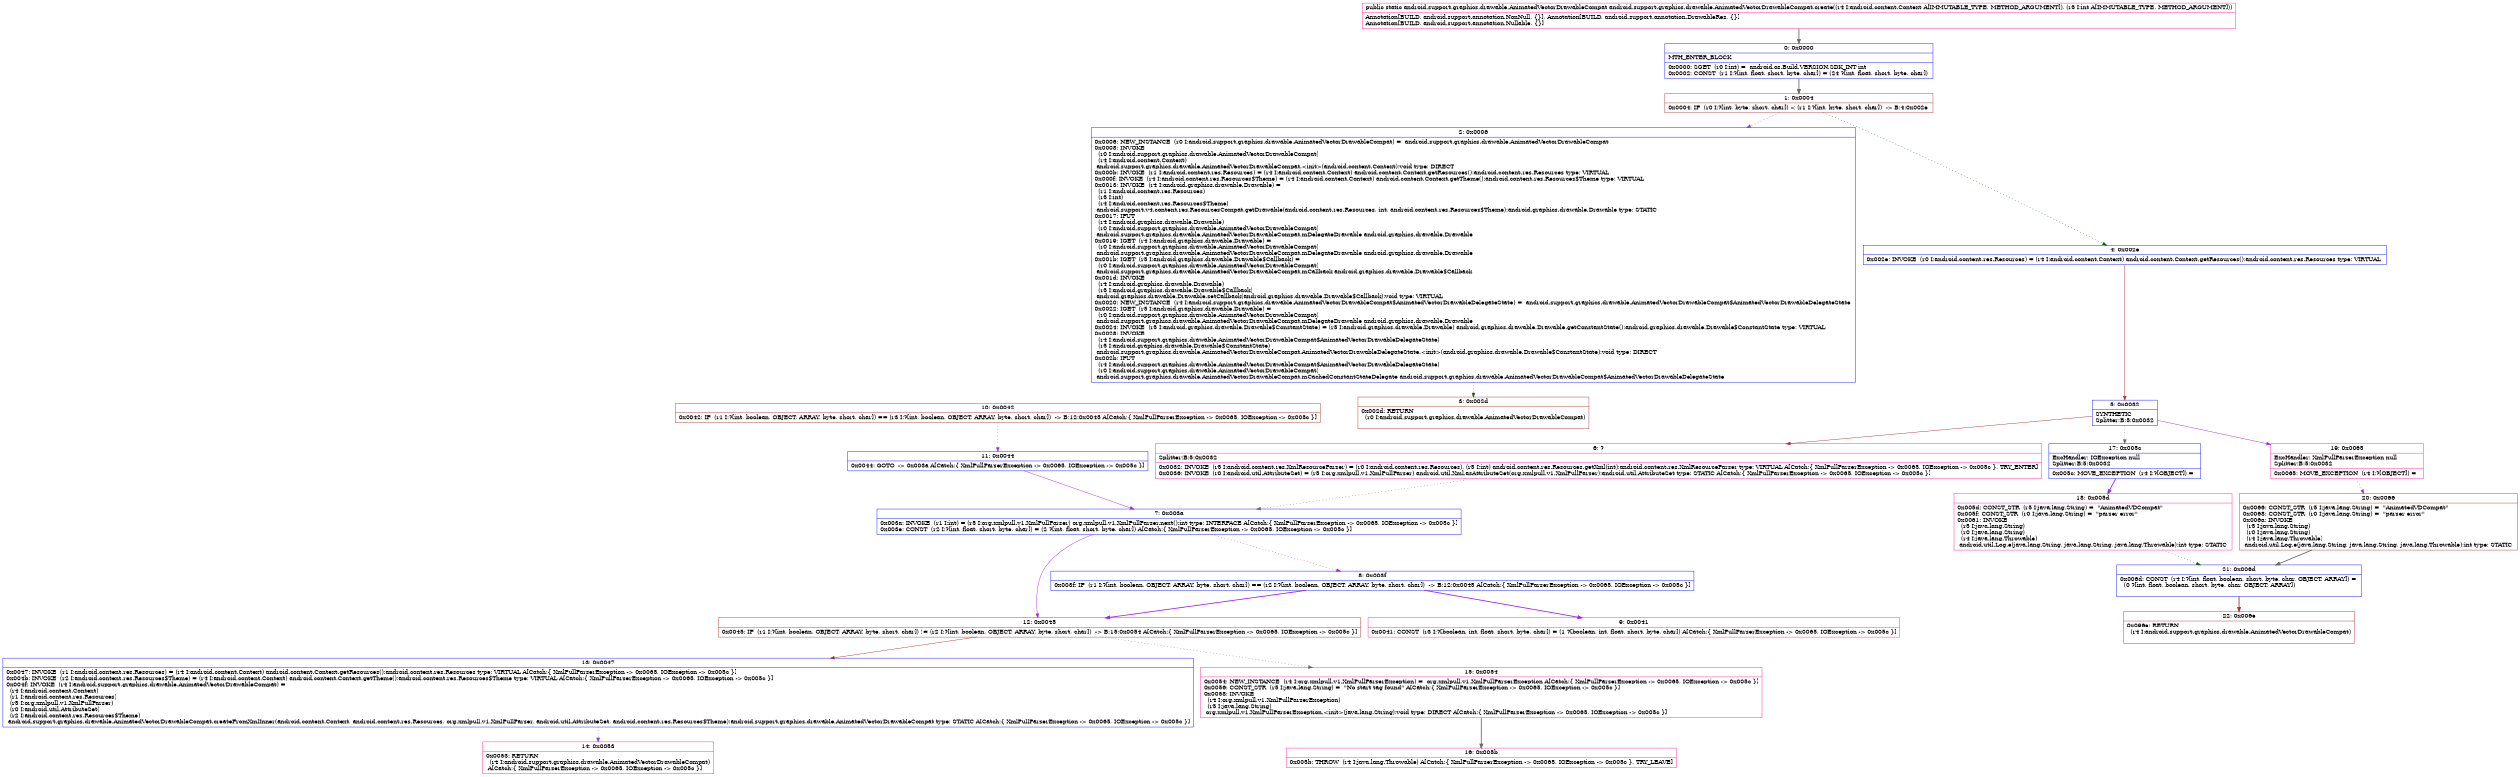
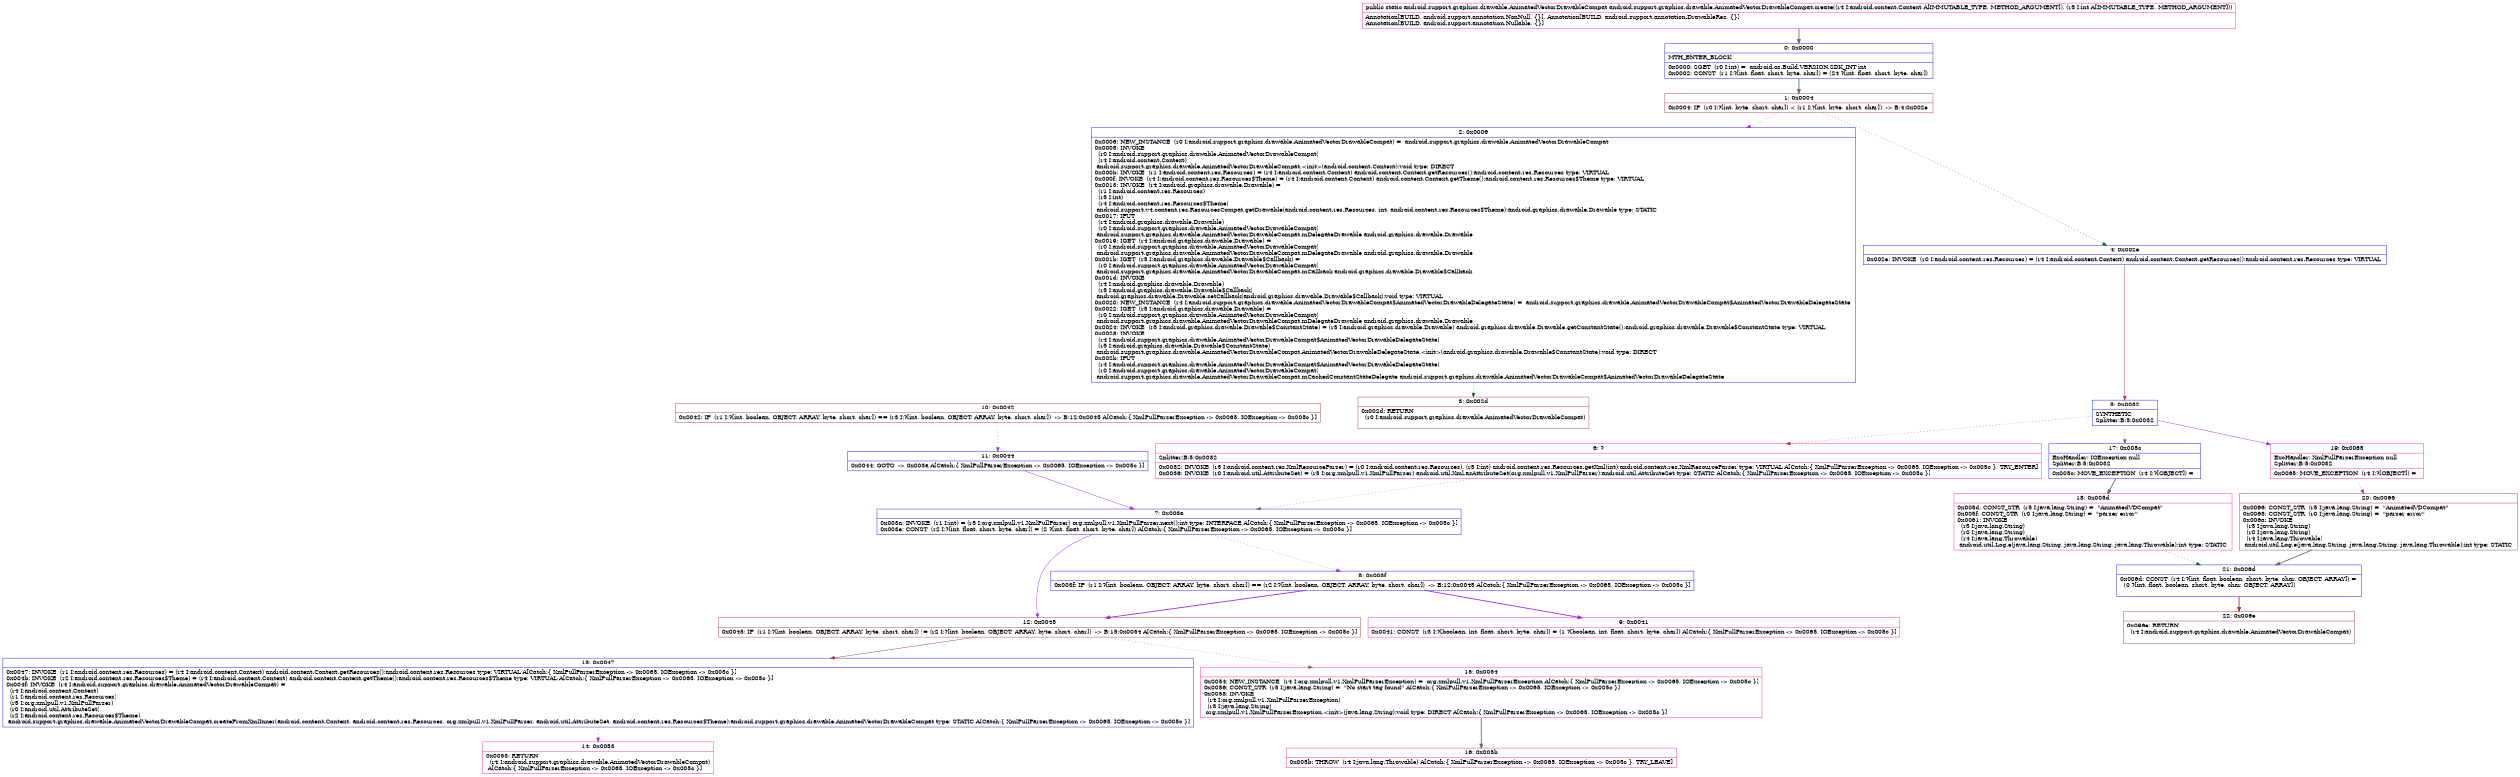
edge "5: 0x0032" -> "6: ?": style solid -> dotted
edge "17: 0x005c" -> "18: 0x005d": color purple -> gray40
